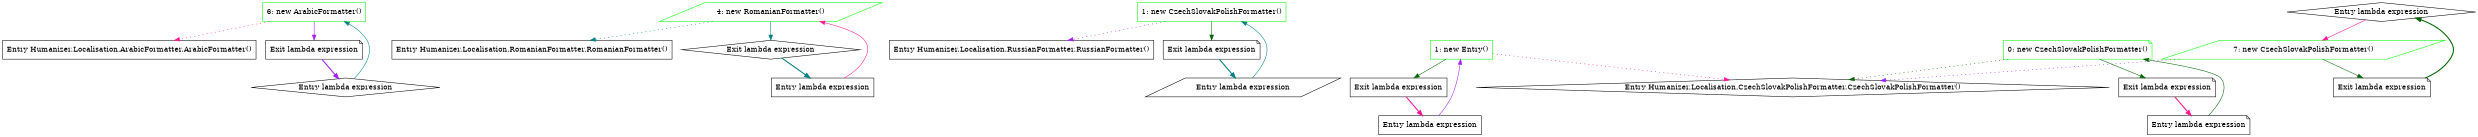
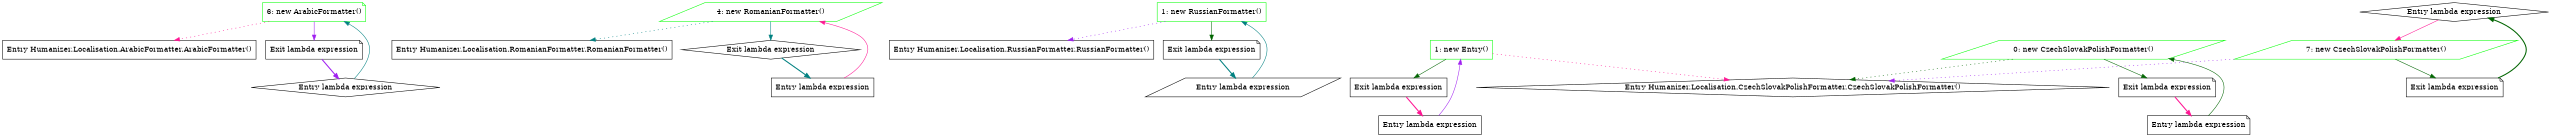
node "6: new ArabicFormatter()": shape box -> note
node "1: new CzechSlovakPolishFormatter()": label "1: new CzechSlovakPolishFormatter()" -> "1: new RussianFormatter()"
node "0: new CzechSlovakPolishFormatter()": shape note -> parallelogram
